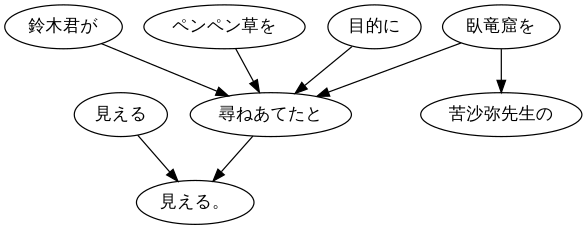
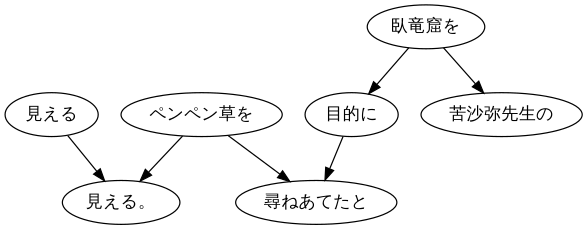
node "鈴木君が": removed
edge "臥竜窟を" -> "尋ねあてたと": now "臥竜窟を" -> "目的に"
edge "尋ねあてたと" -> "見える。": now "ペンペン草を" -> "見える。"
